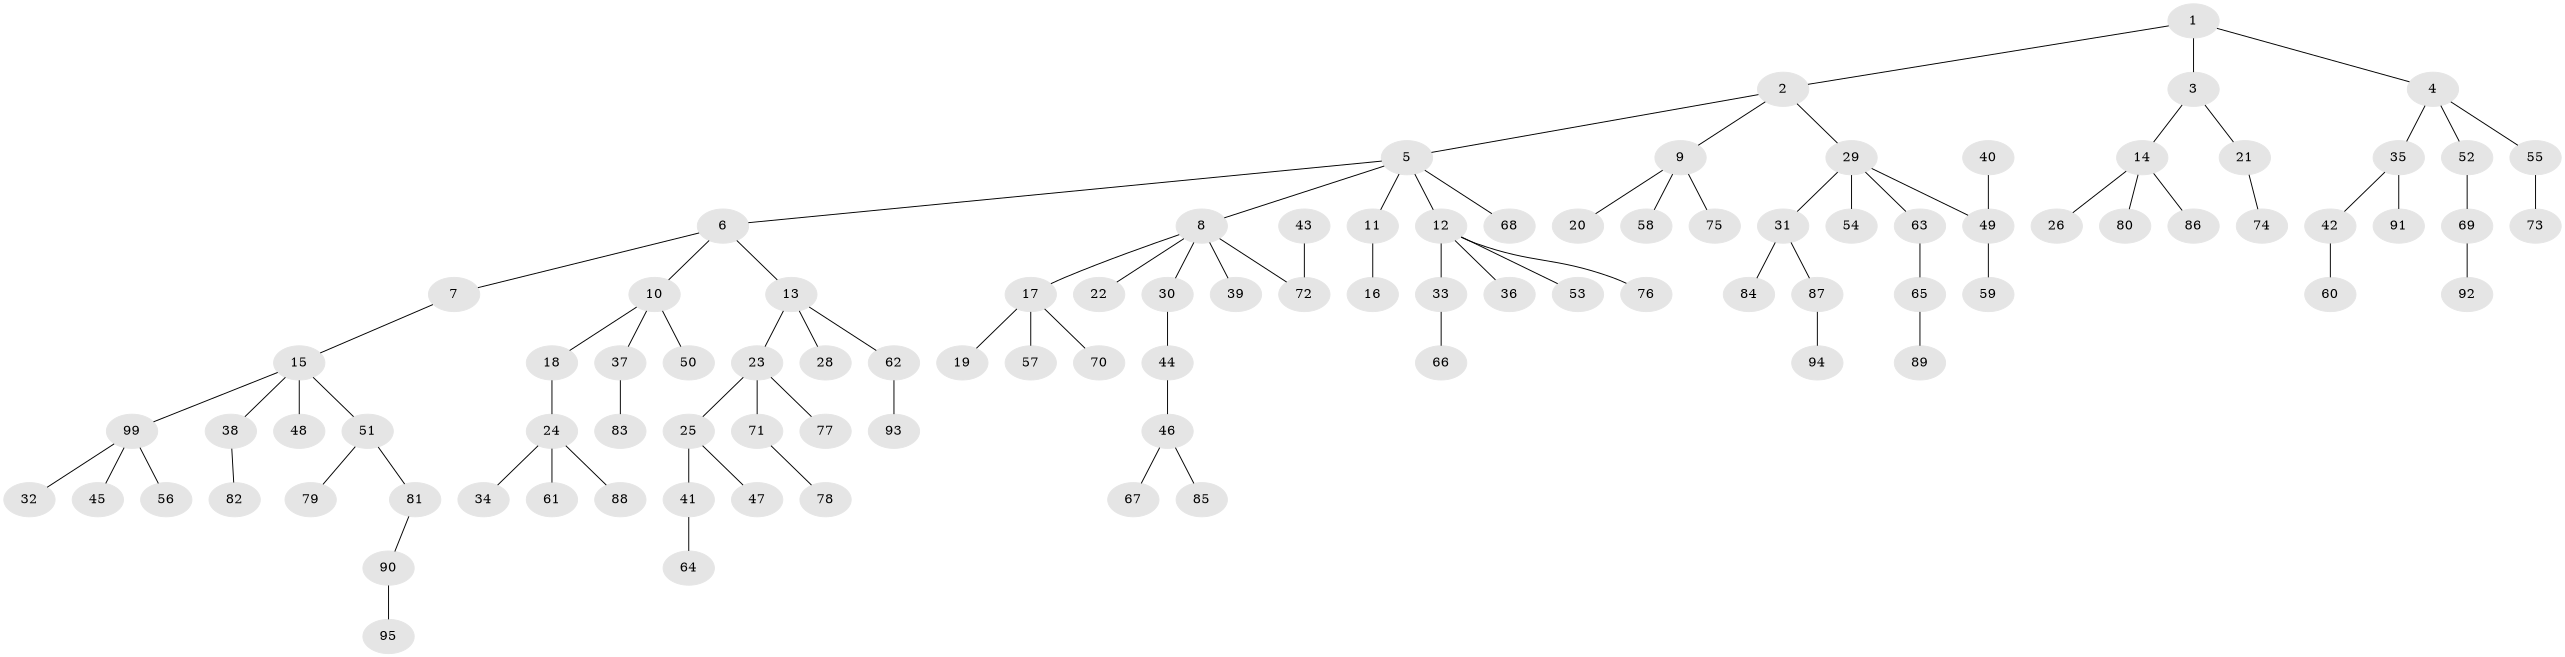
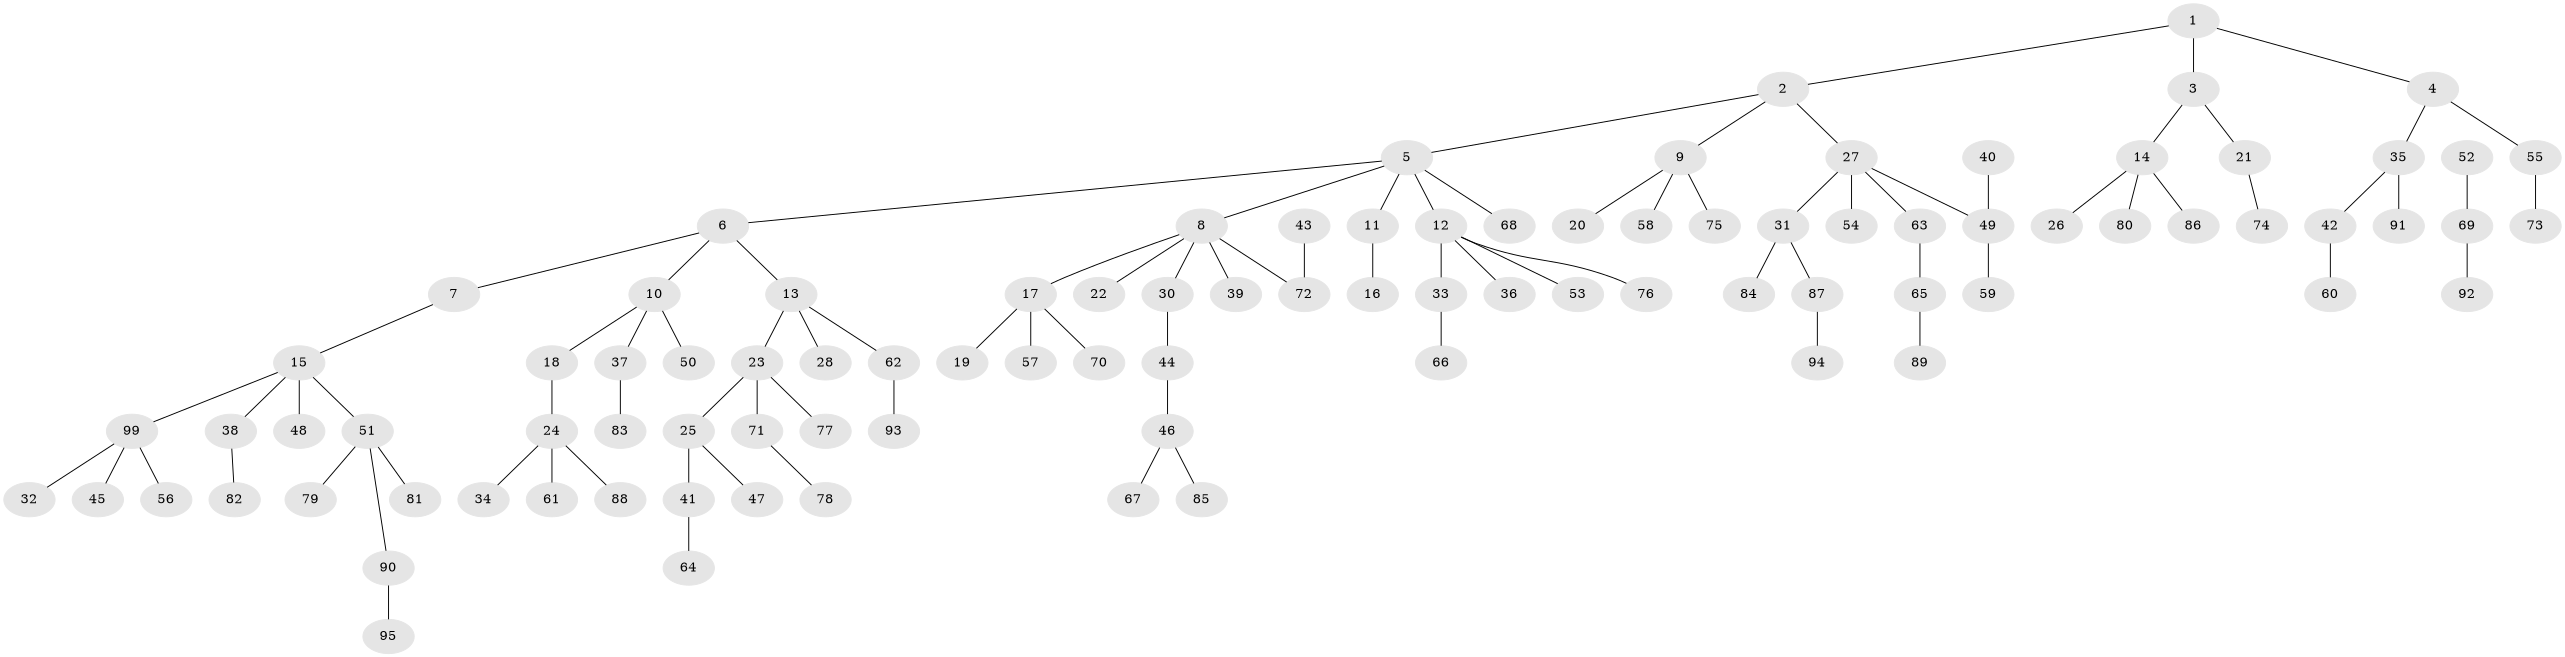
edge "4" -- "52": removed
node "29": label "29" -> "27"
edge "81" -- "90": now "51" -- "90"
